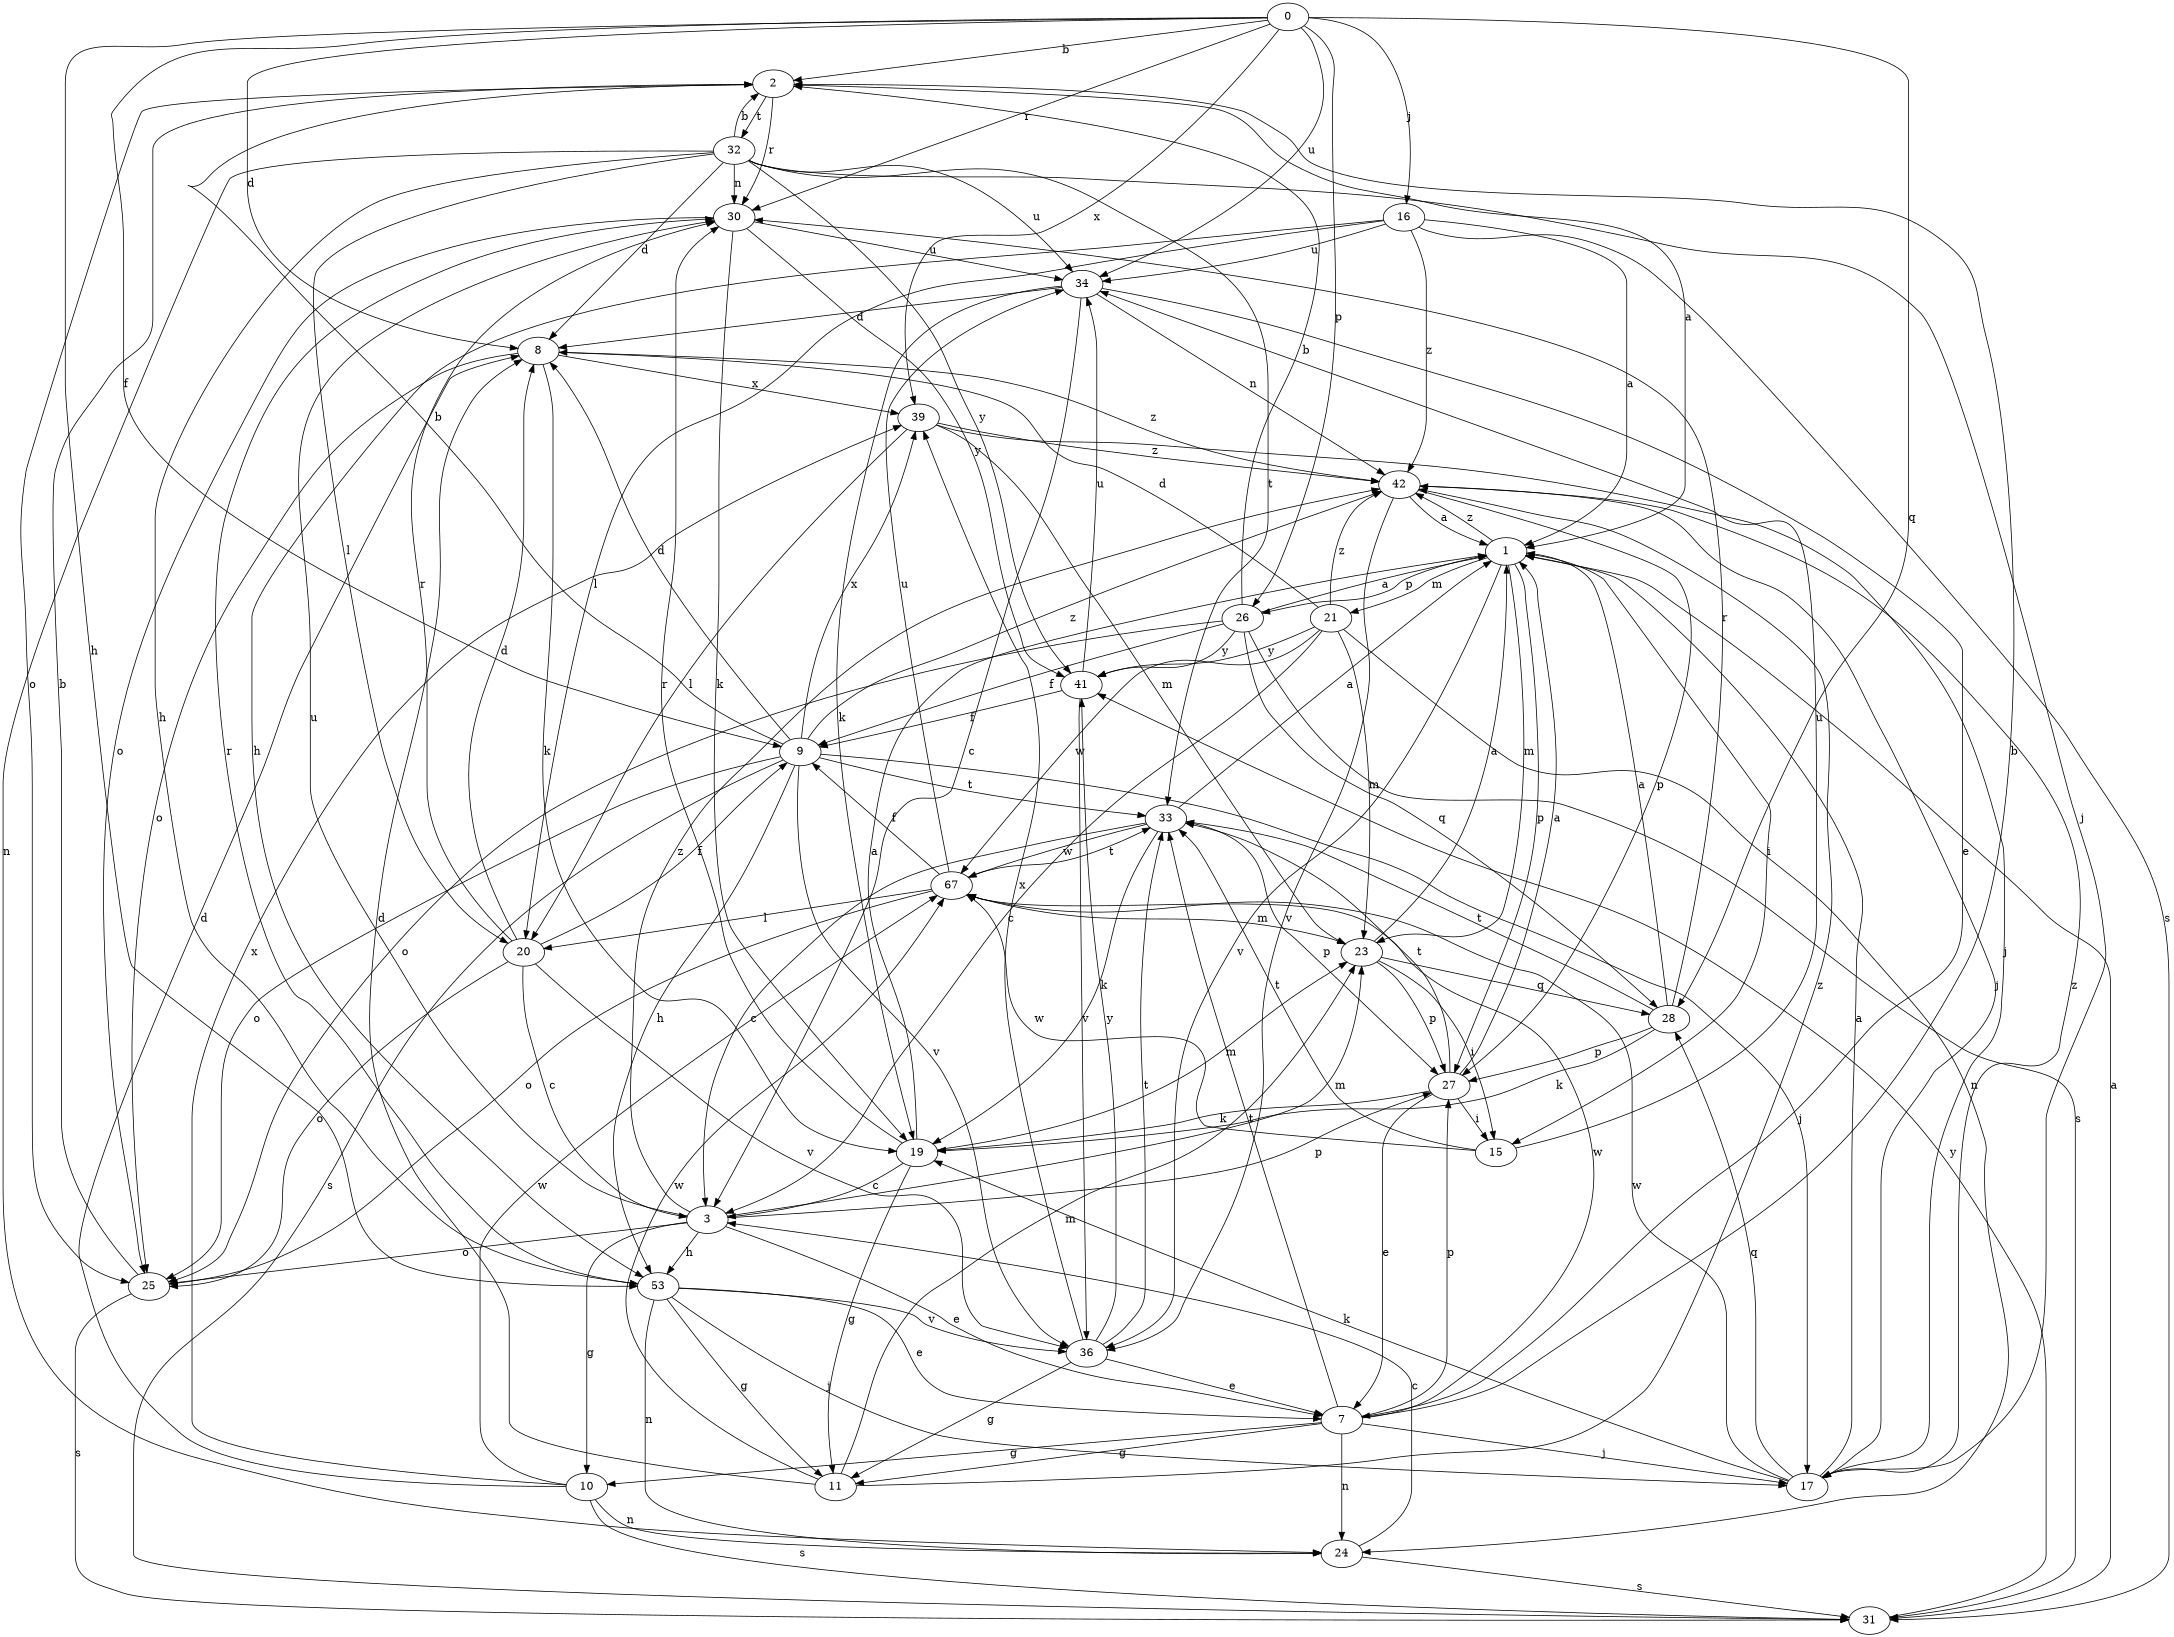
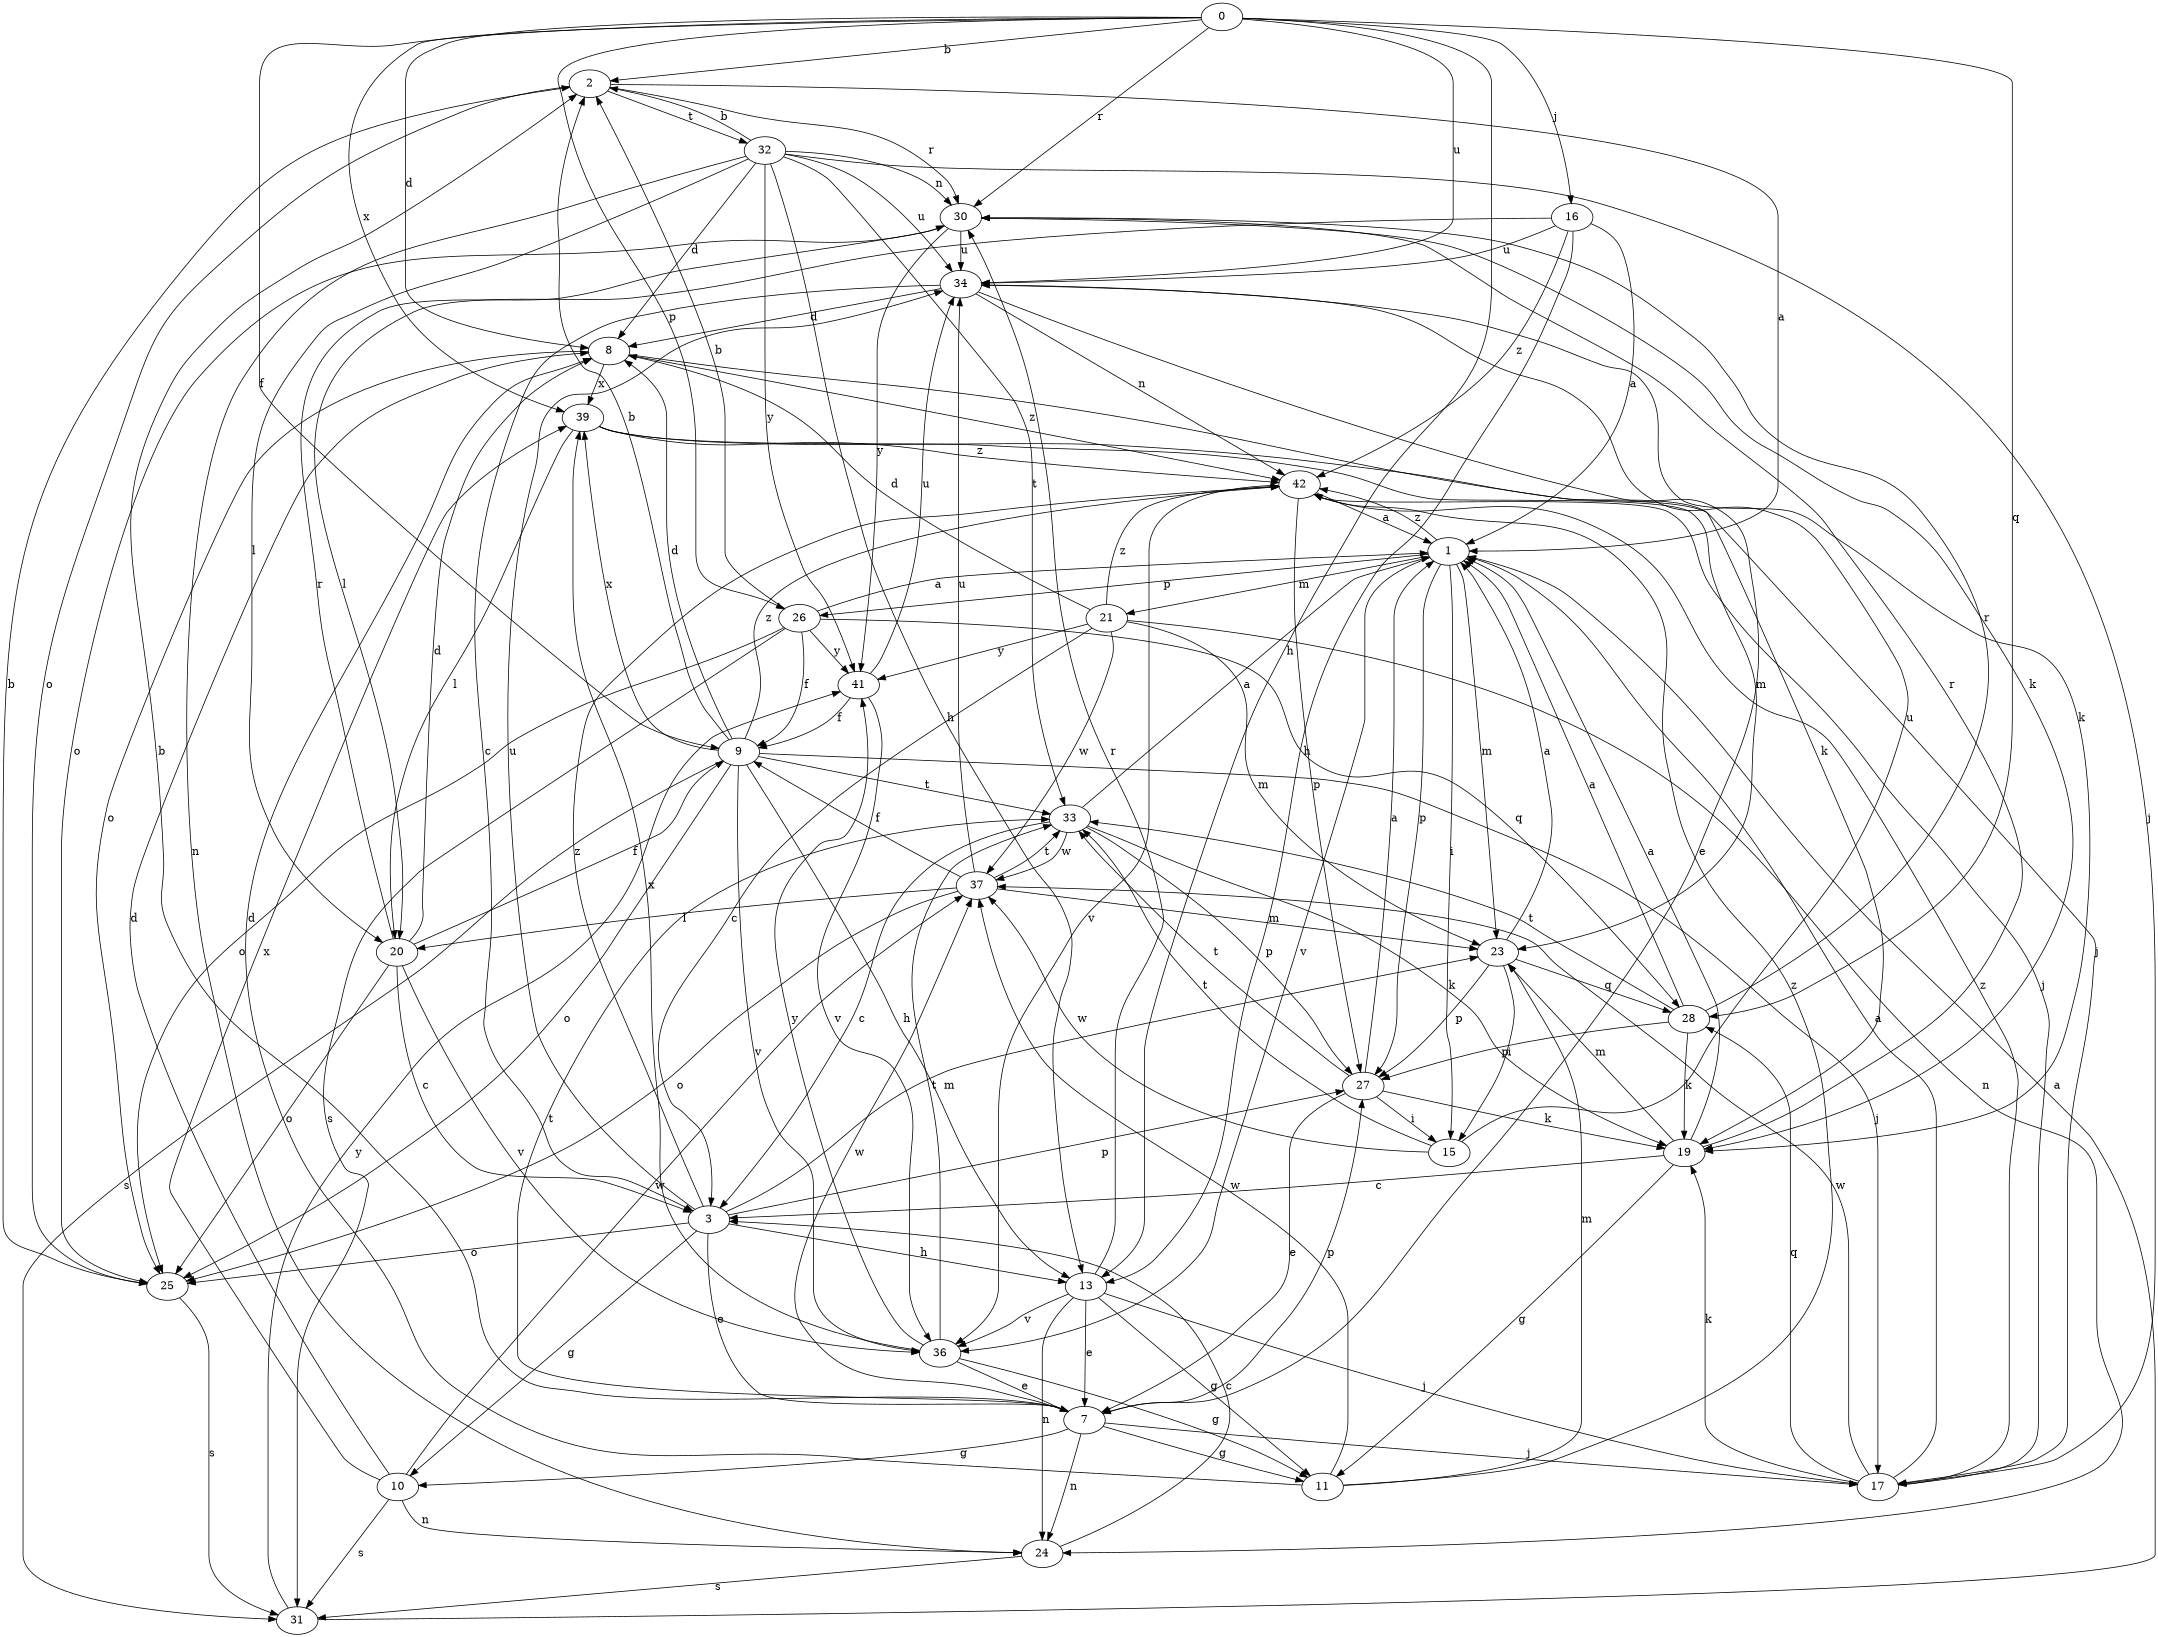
edge "3" -> "30": now "3" -> "34"
edge "16" -> "31": removed, label "s"
node "67": label "67" -> "37"
node "53": label "53" -> "13"
